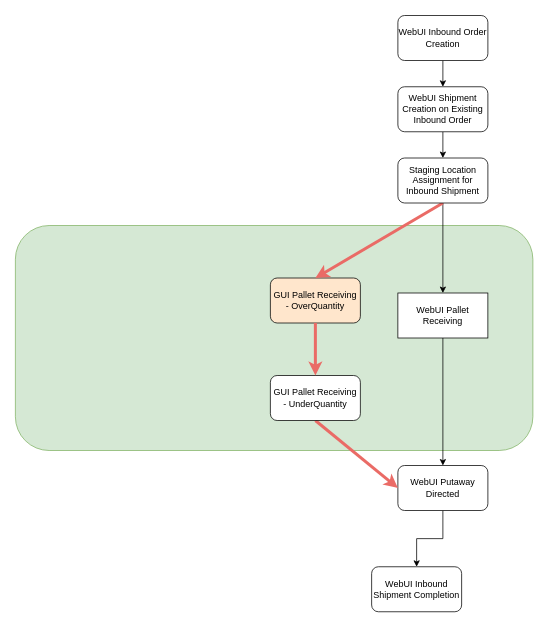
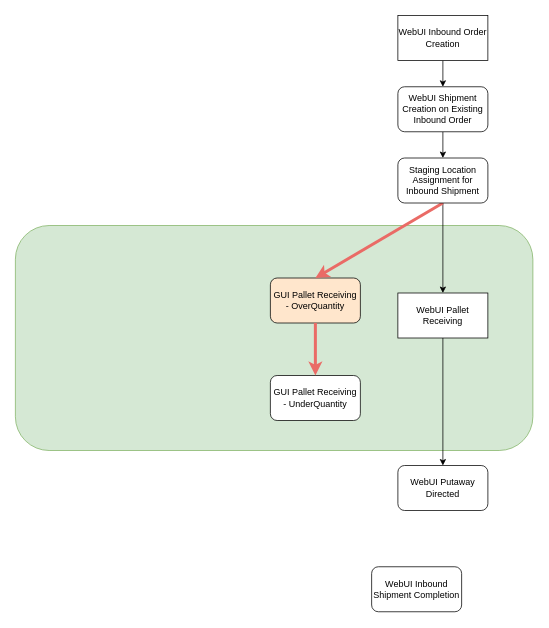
node "WebUI Inbound Order Creation": shape rounded rectangle -> rectangle
edge "GUI Pallet Receiving - UnderQuantity" -> "WebUI Putaway Directed": removed
edge "WebUI Putaway Directed" -> "WebUI Inbound Shipment Completion": removed
